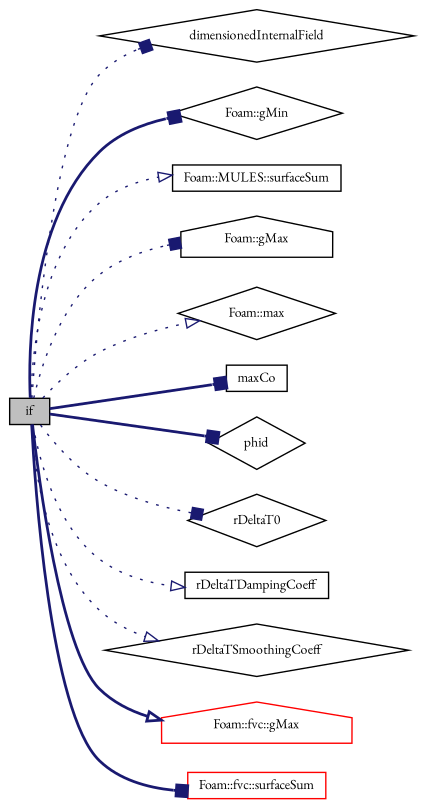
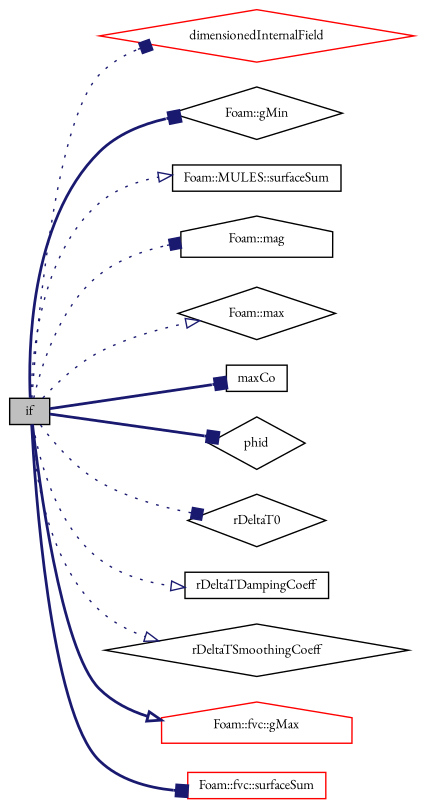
node "dimensionedInternalField": color black -> red
node "Foam::gMax": label "Foam::gMax" -> "Foam::mag"
